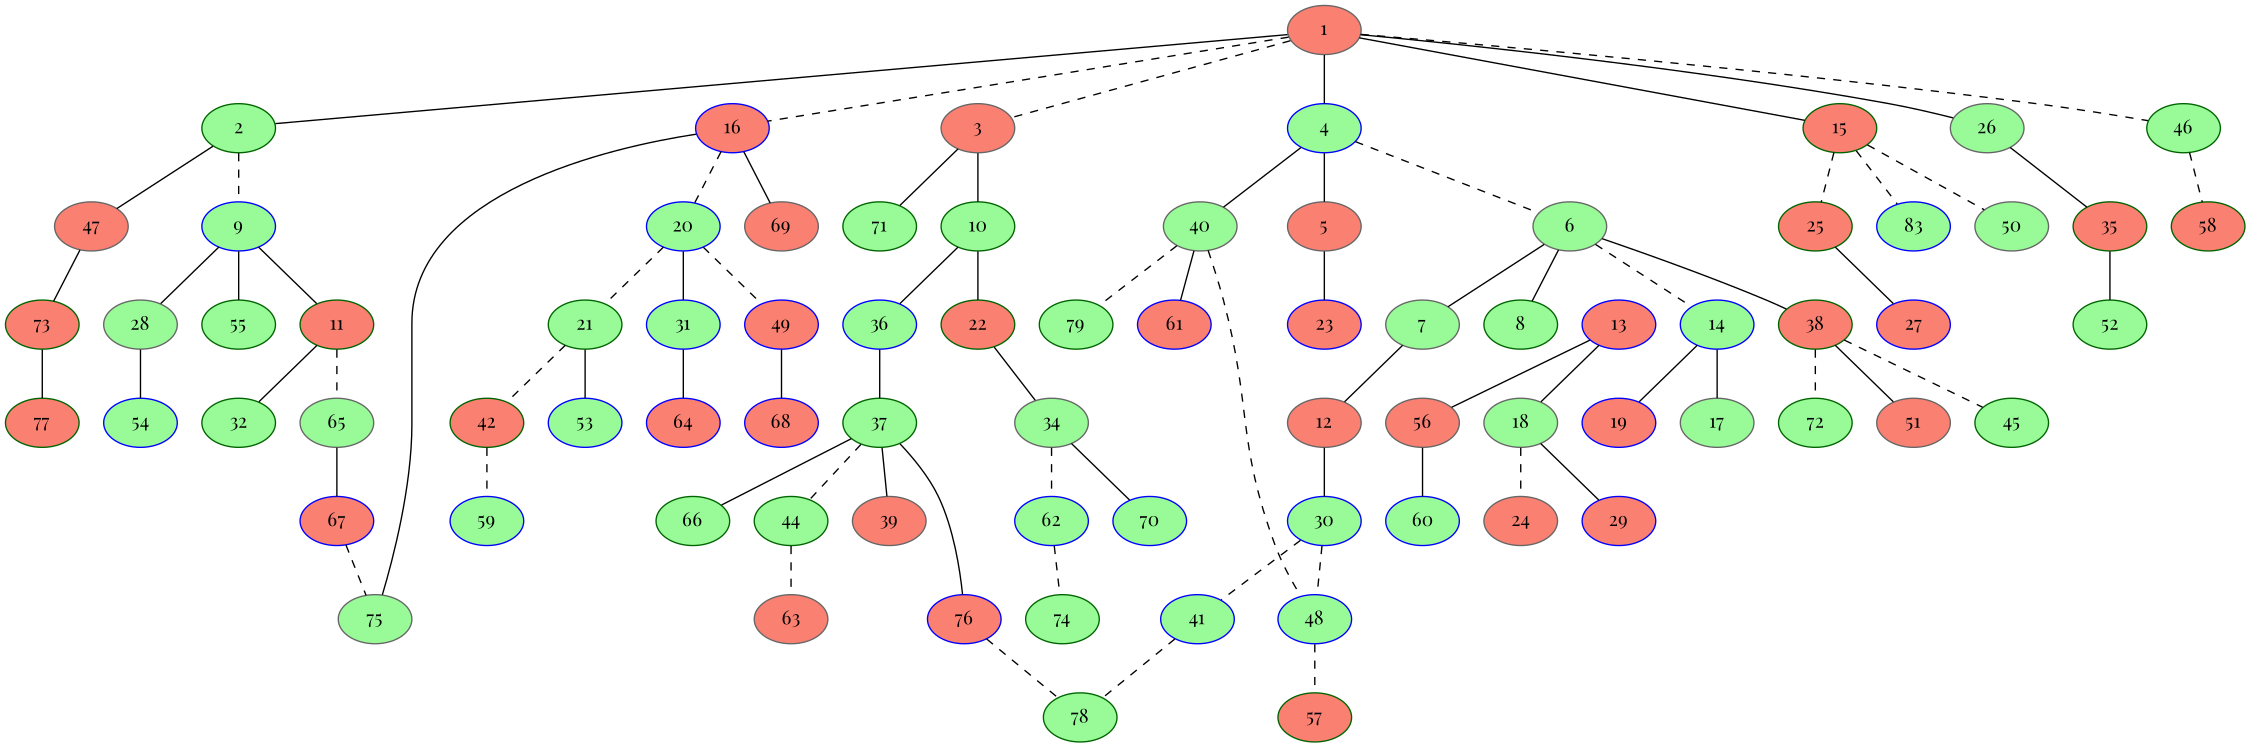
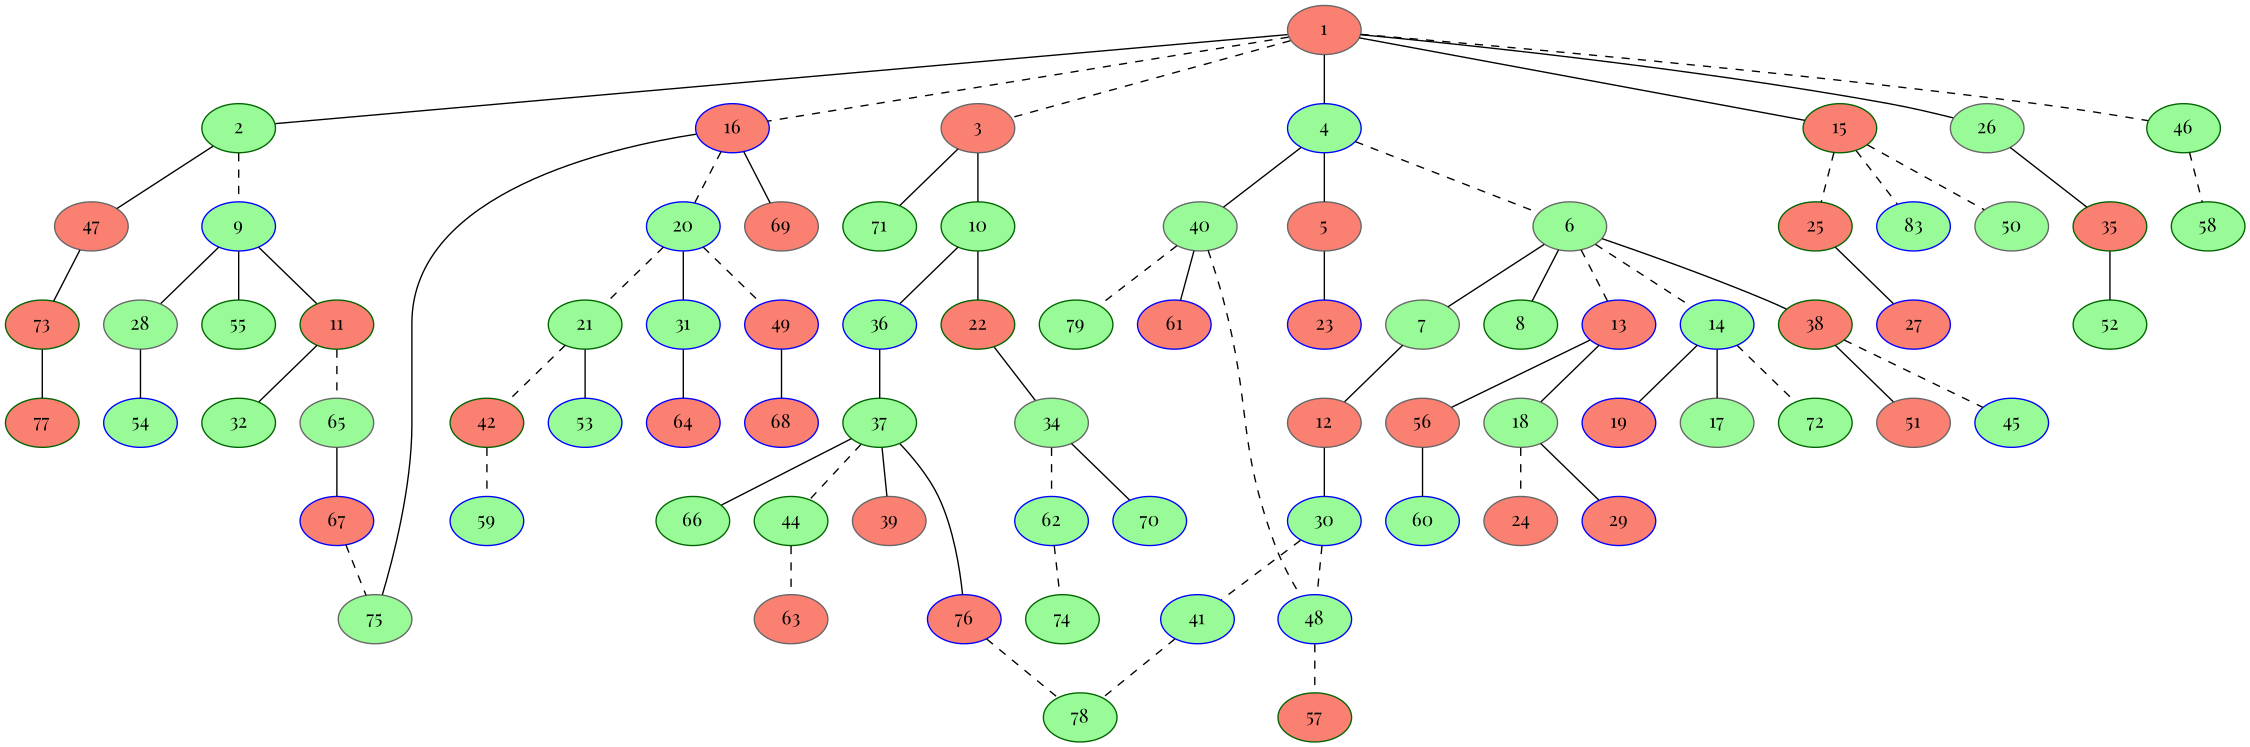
node "58": fillcolor salmon -> palegreen
edge "6" -- "13": added
edge "38" -- "72": now "14" -- "72"
node "45": color darkgreen -> blue
